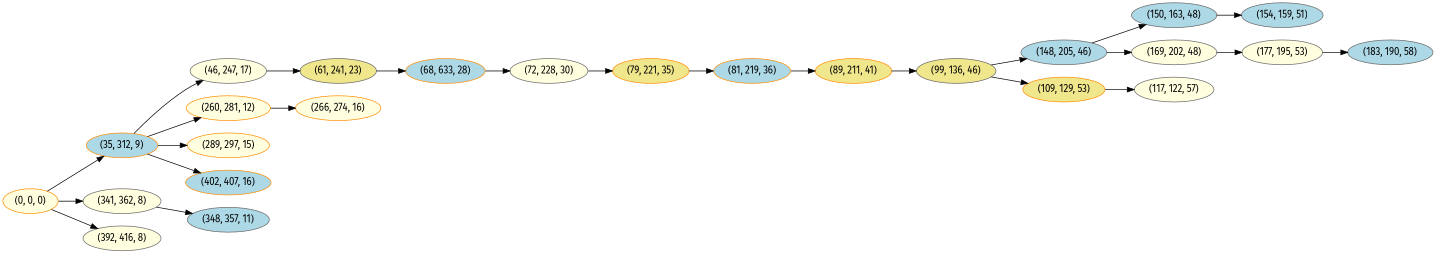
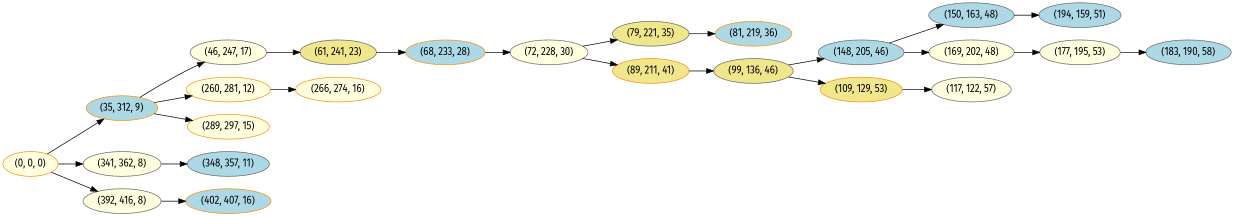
node "(154, 159, 51)": label "(154, 159, 51)" -> "(194, 159, 51)"
node "(68, 633, 28)": label "(68, 633, 28)" -> "(68, 233, 28)"
node "(79, 221, 35)": color darkorange -> gray40
edge "(81, 219, 36)" -> "(89, 211, 41)": now "(72, 228, 30)" -> "(89, 211, 41)"
edge "(35, 312, 9)" -> "(402, 407, 16)": now "(392, 416, 8)" -> "(402, 407, 16)"
